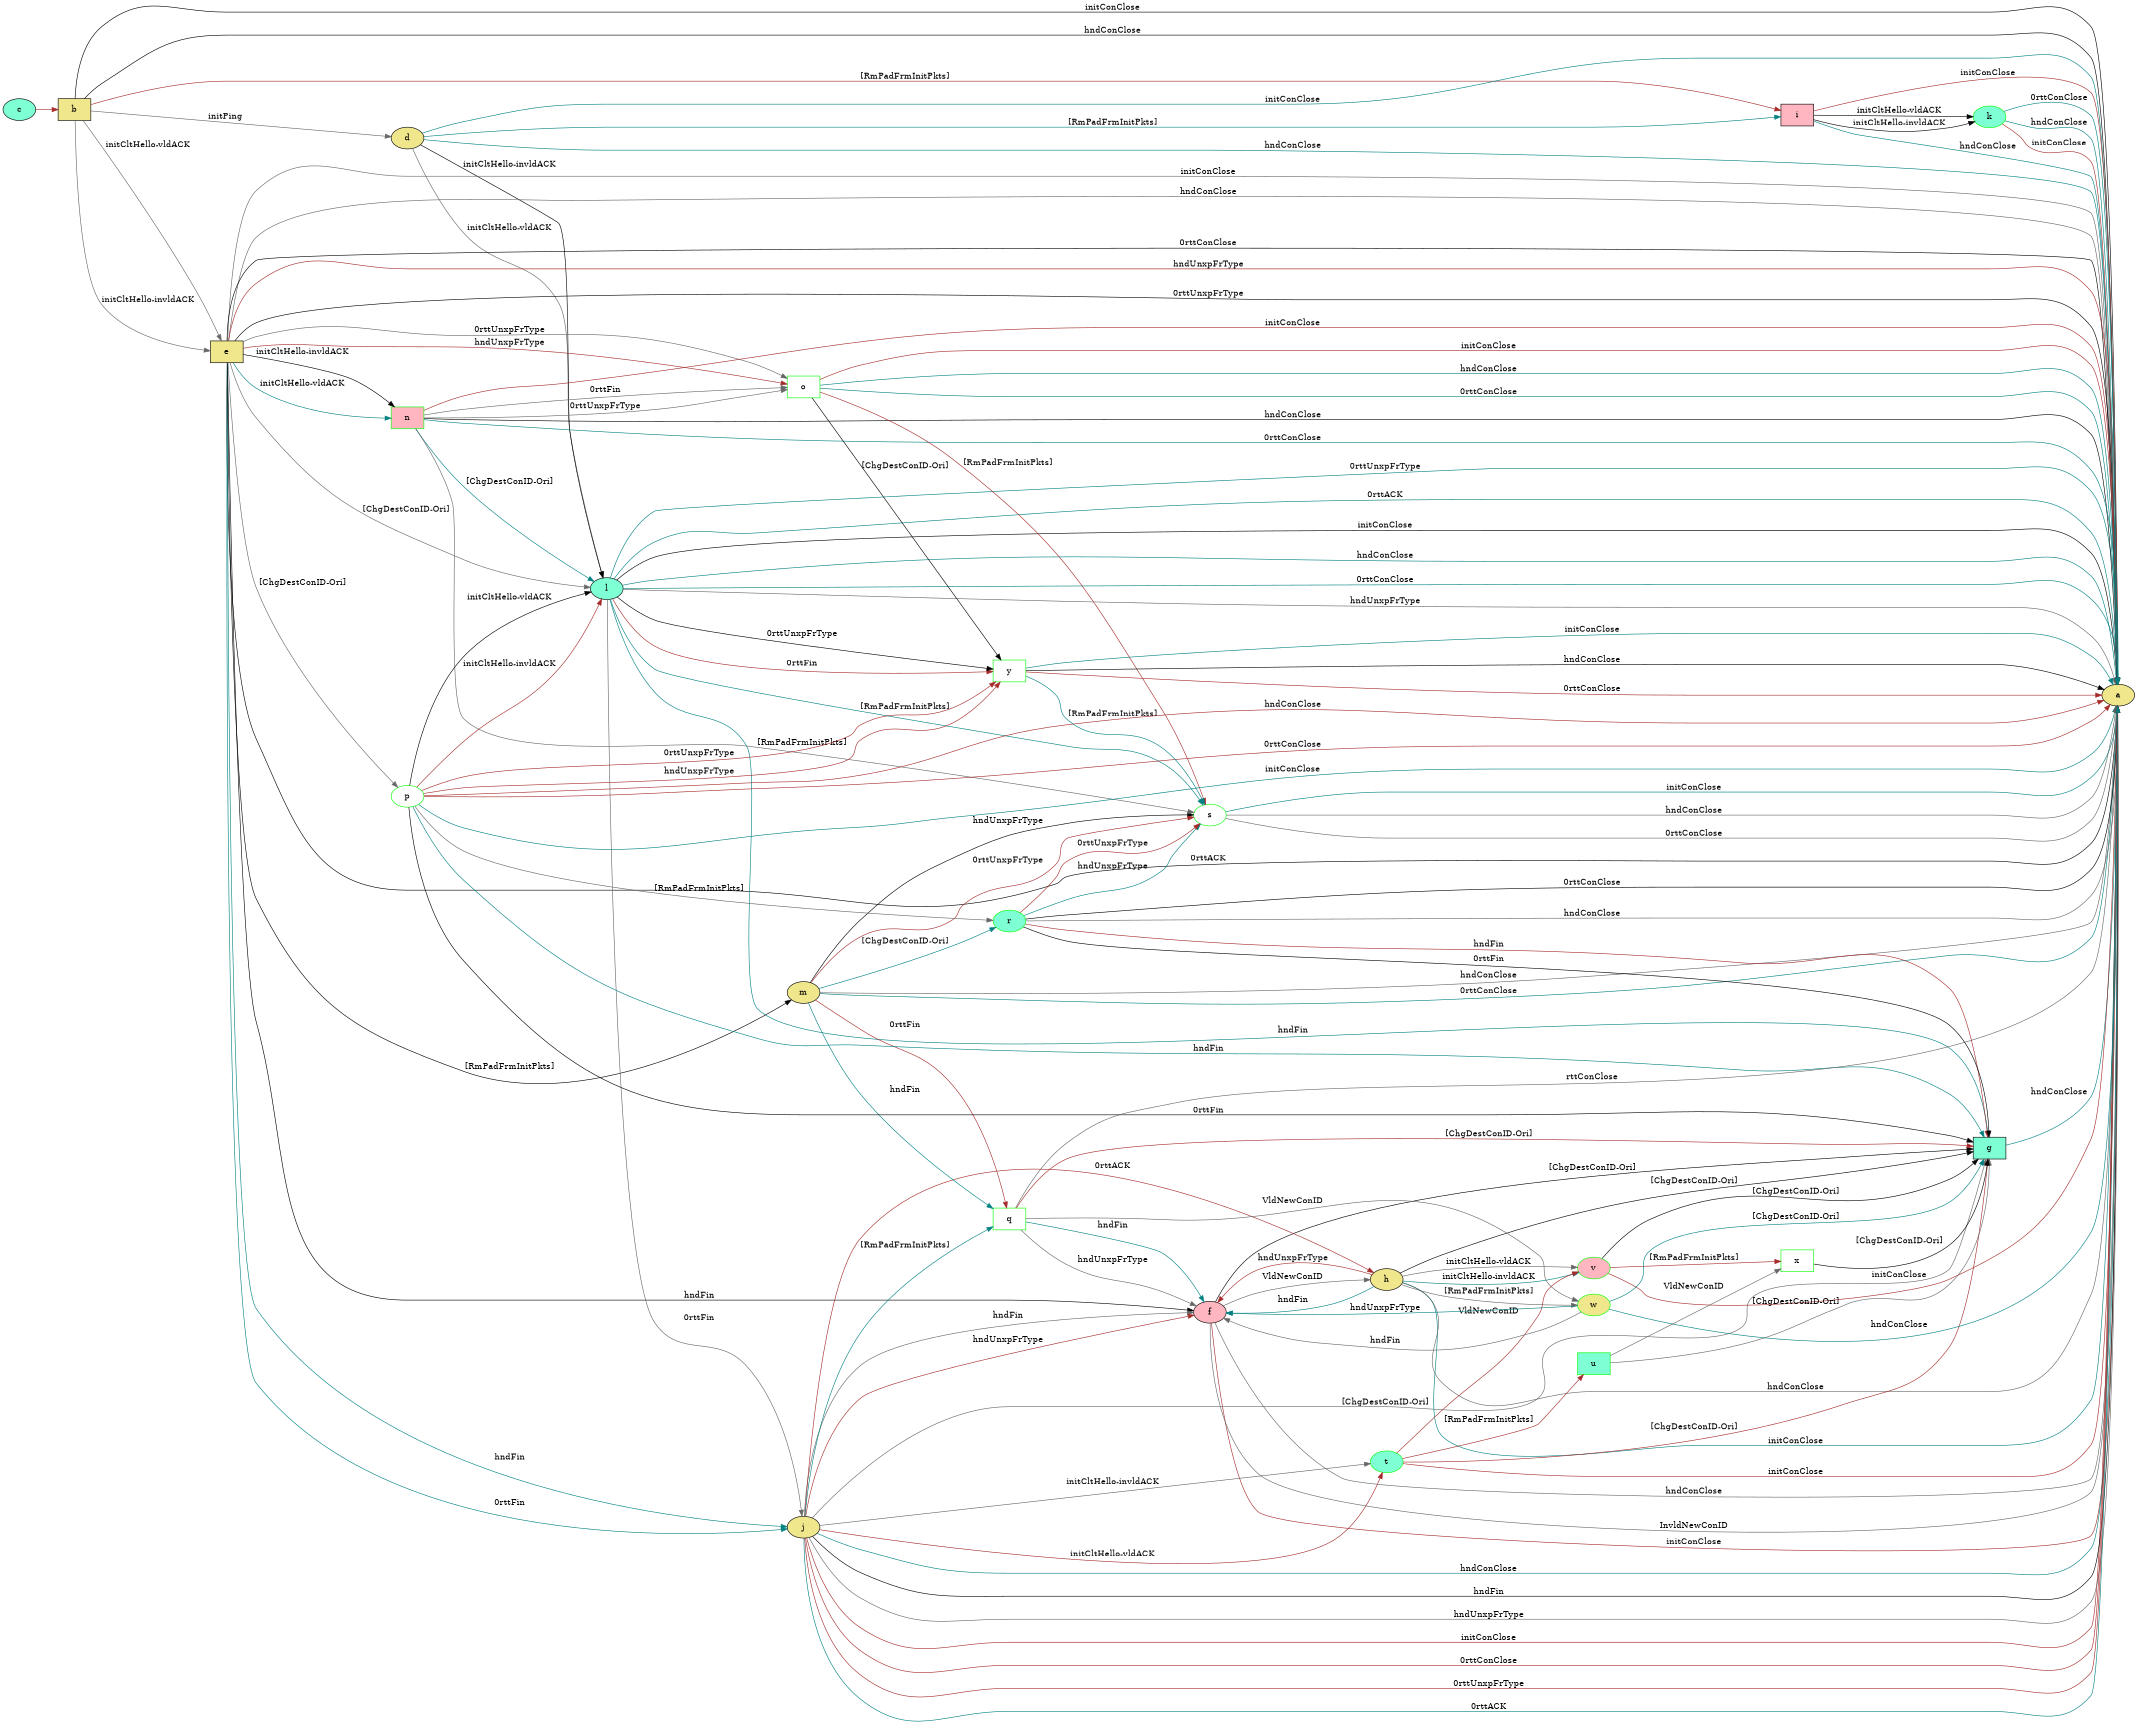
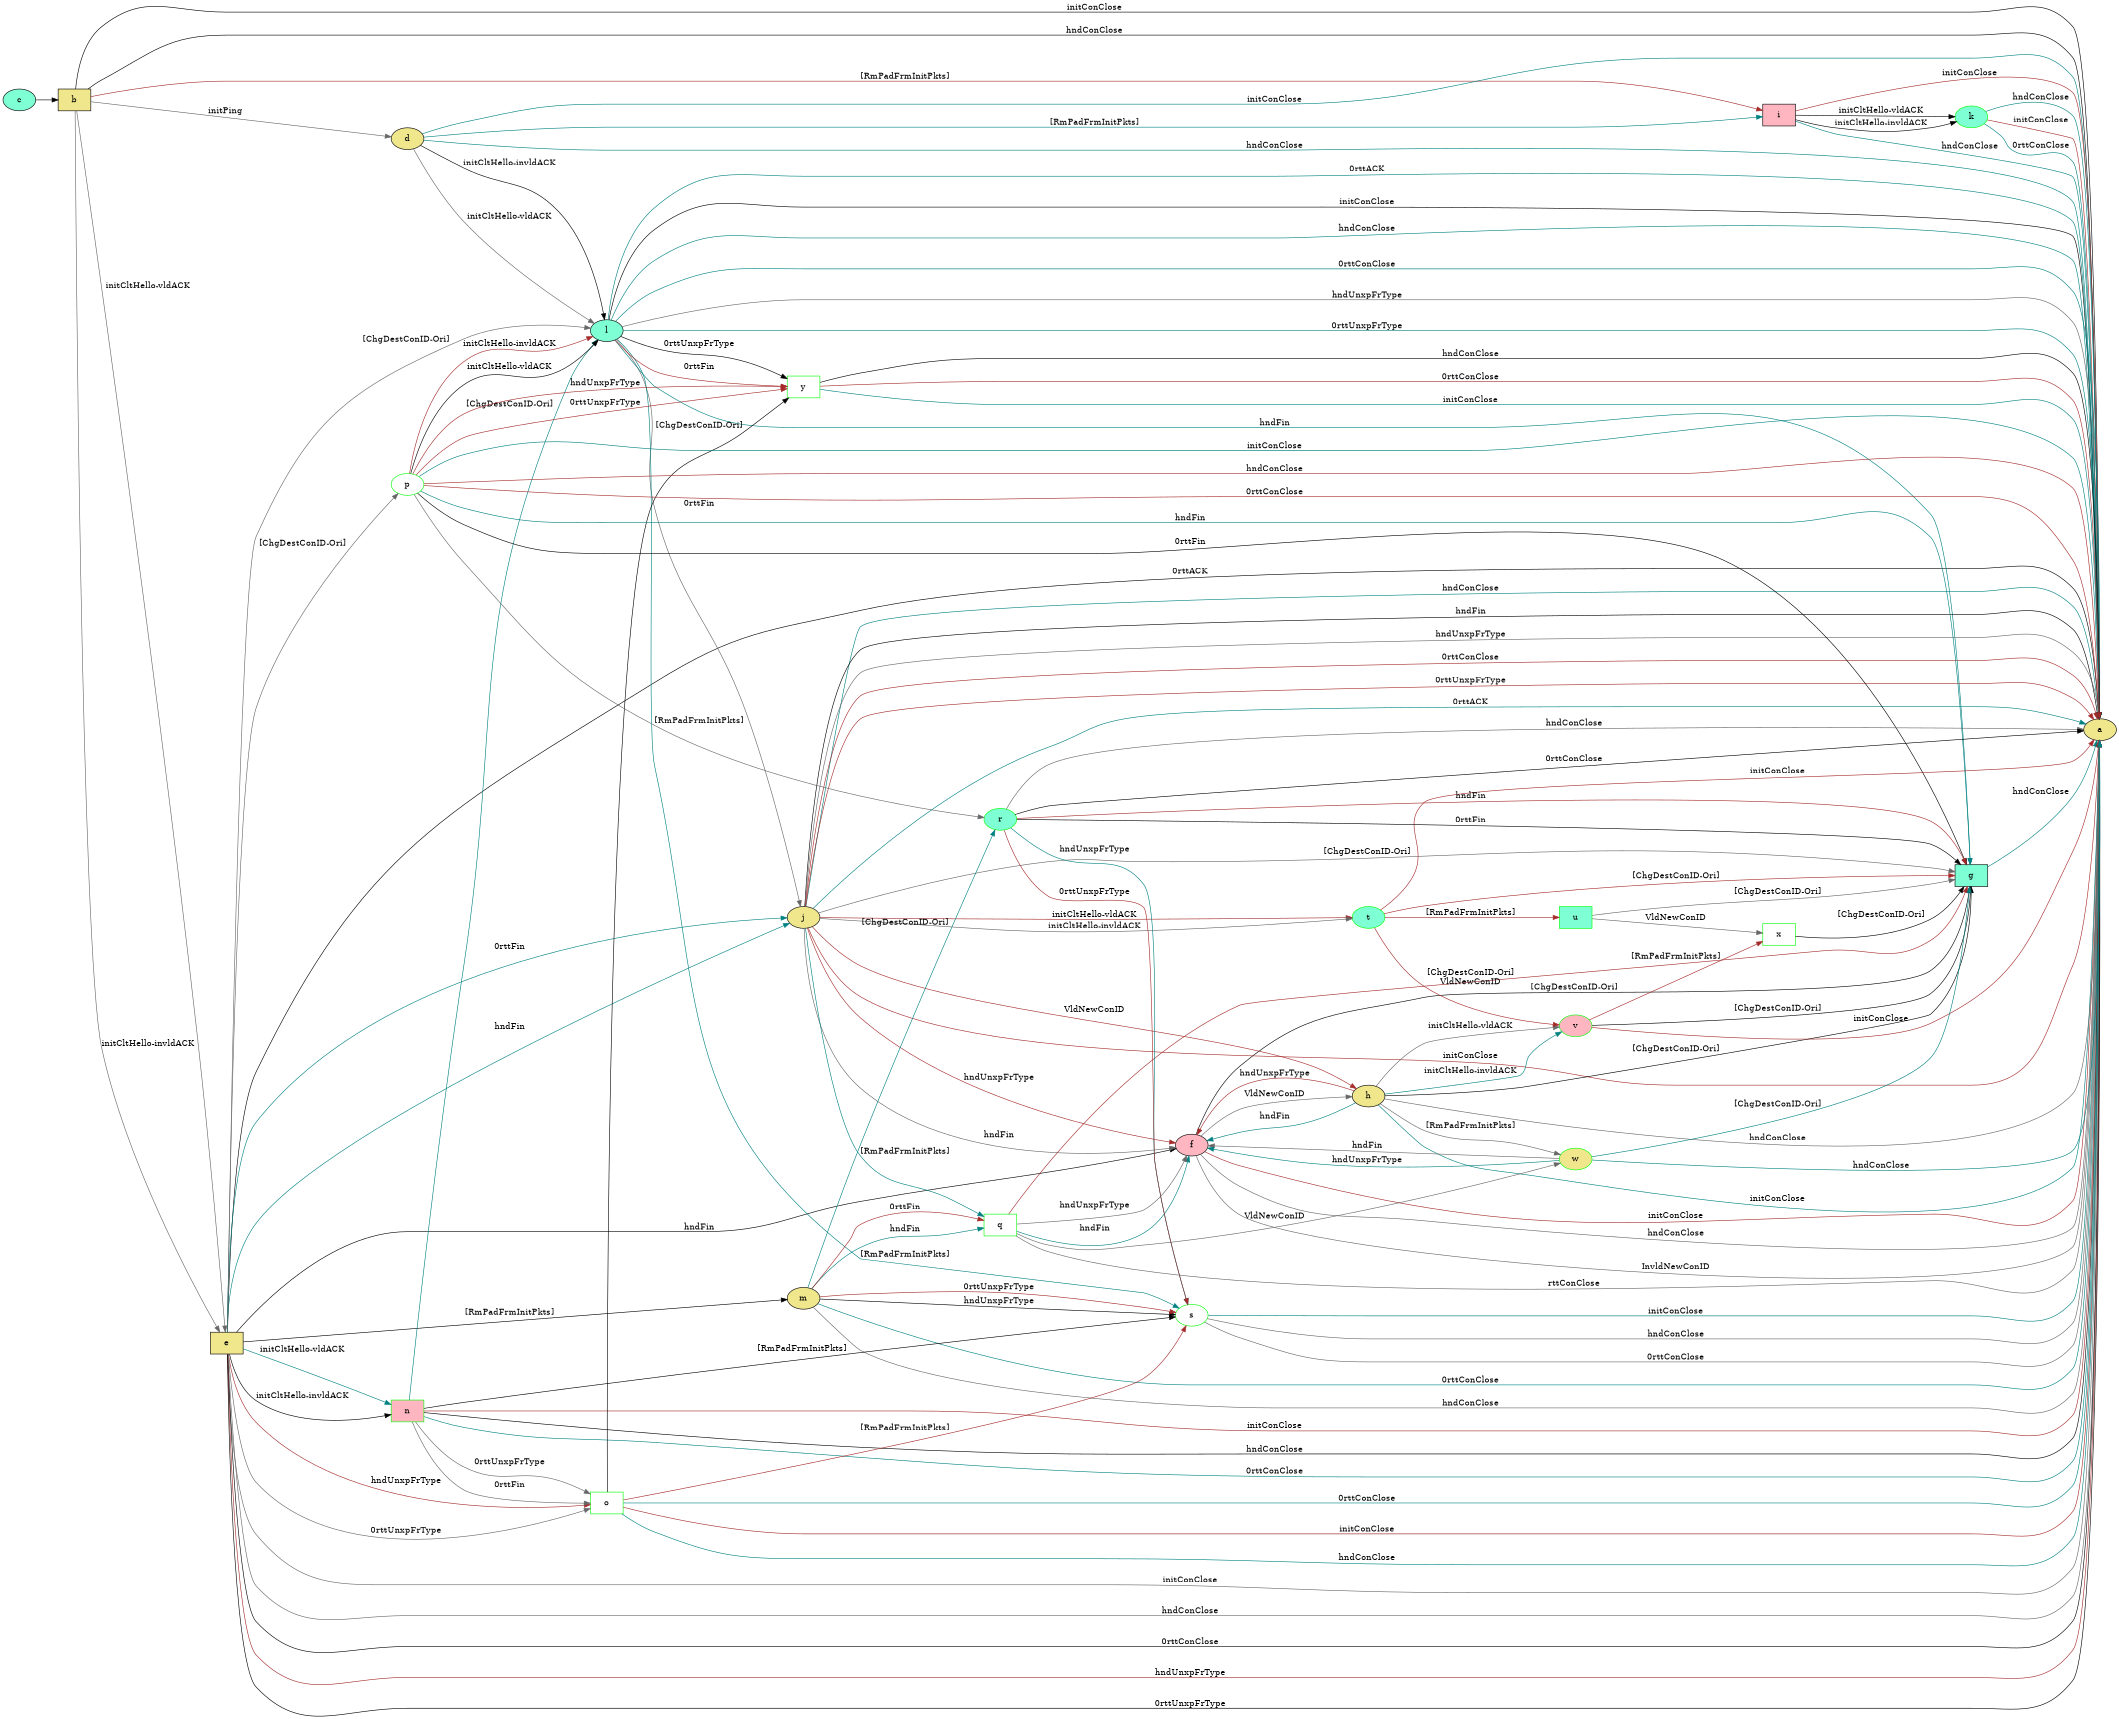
edge "c" -> "b": color brown -> black
edge "y" -> "s": removed, label "[RmPadFrmInitPkts]"
edge "n" -> "s": color gray40 -> black
edge "j" -> "h": label "0rttACK " -> "VldNewConID "
